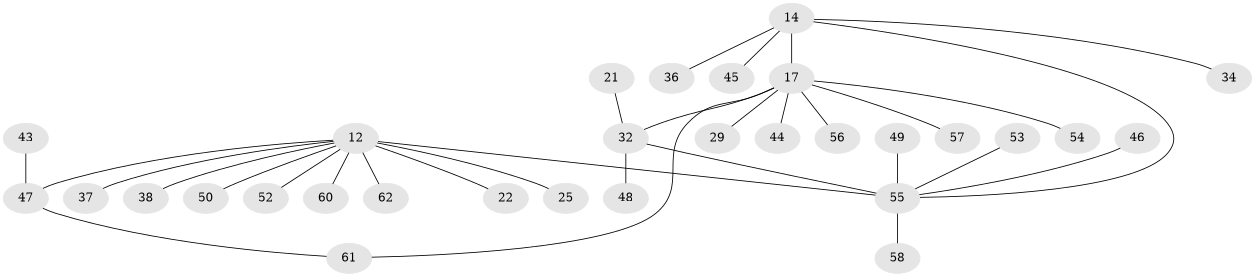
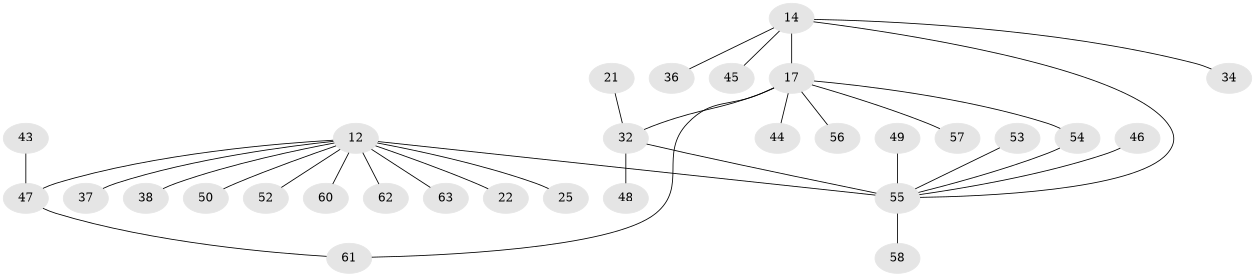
node "29": removed
edge "54" -- "55": added
node "63": added
